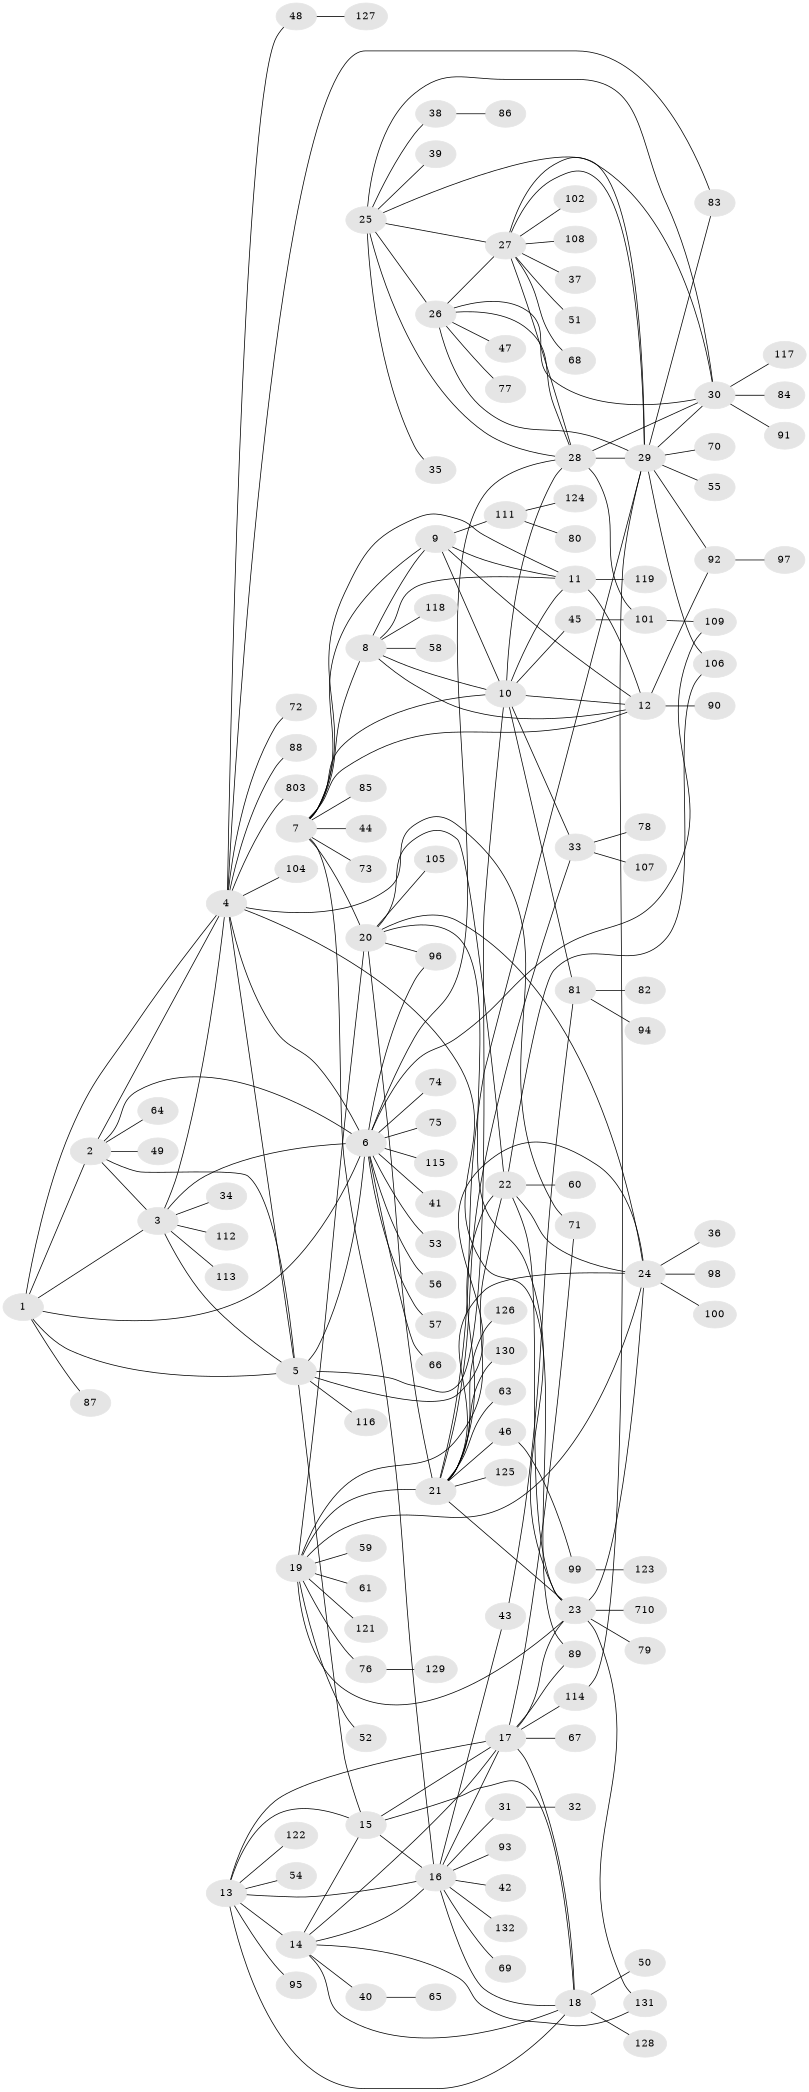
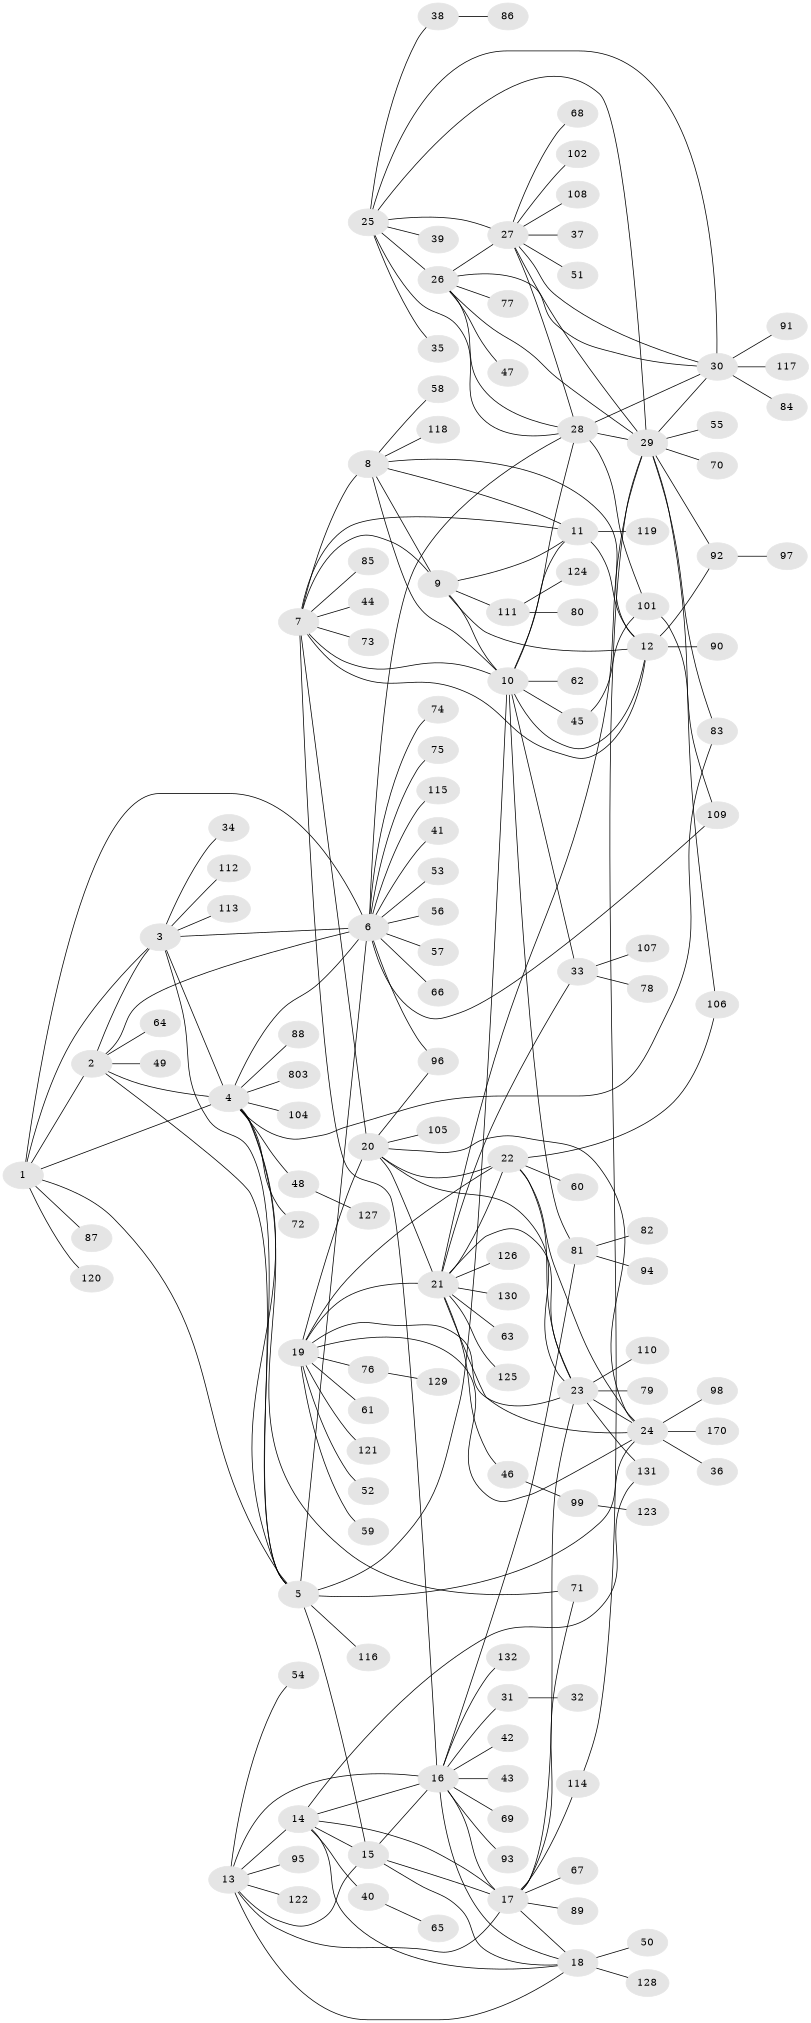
node "62": added
edge "4" -- "89": removed
node "120": added
edge "81" -- "43": now "81" -- "16"
node "100": label "100" -> "170"
node "710": label "710" -> "110"
